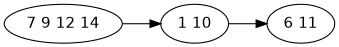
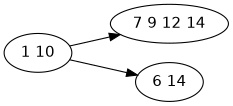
edge "7 9 12 14" -> "1 10": reversed
node "6 11": label "6 11" -> "6 14"
